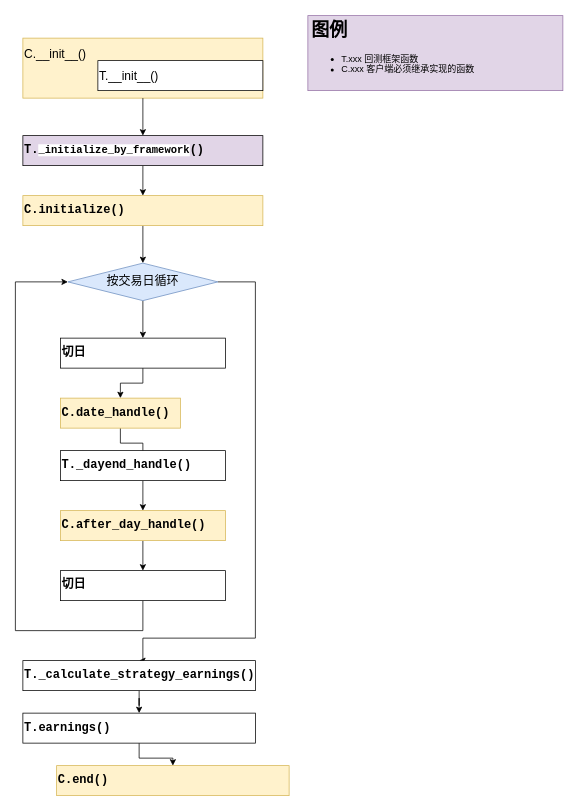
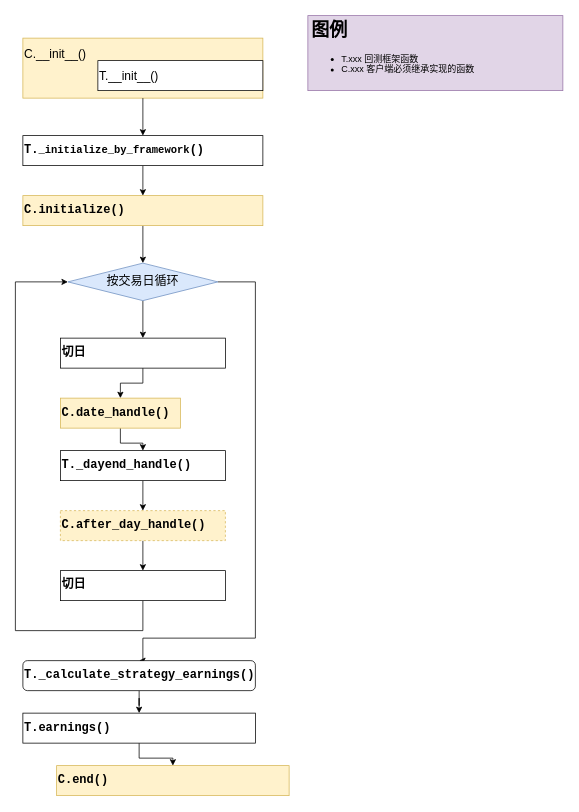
node "T._initialize_by_framework()": fillcolor #e1d5e7 -> #ffffff
edge "C.date_handle()" -- "T._dayend_handle()": arrowhead none -> classic
node "C.after_day_handle()": style solid -> dashed
node "T._calculate_strategy_earnings()": shape rectangle -> rounded rectangle
